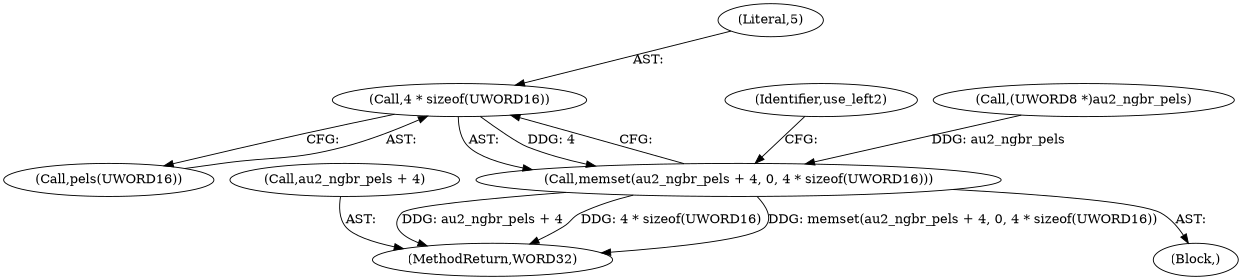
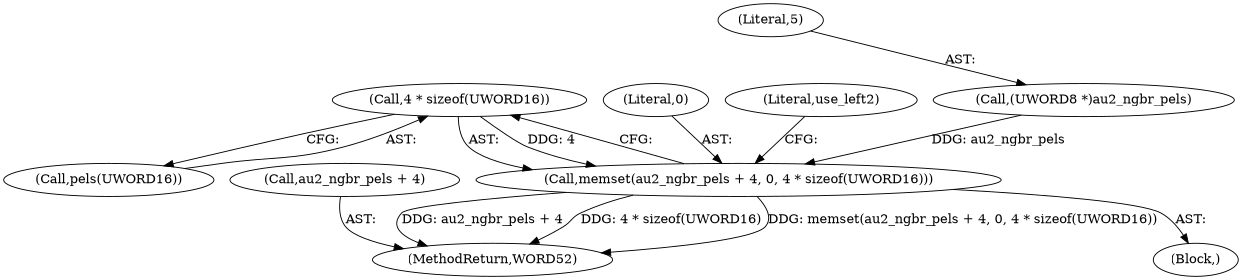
edge "(Literal,5)" -> "(Call,4 * sizeof(UWORD16))": now "(Literal,5)" -> "(Call,(UWORD8 *)au2_ngbr_pels)"
node "(Literal,0)": added
node "(Identifier,use_left2)": label "(Identifier,use_left2)" -> "(Literal,use_left2)"
node "(MethodReturn,WORD32)": label "(MethodReturn,WORD32)" -> "(MethodReturn,WORD52)"
